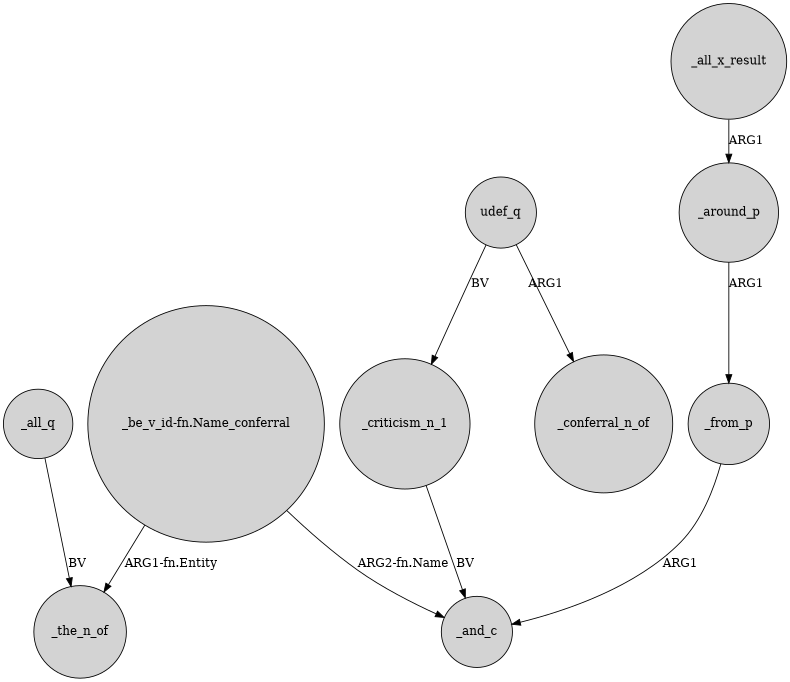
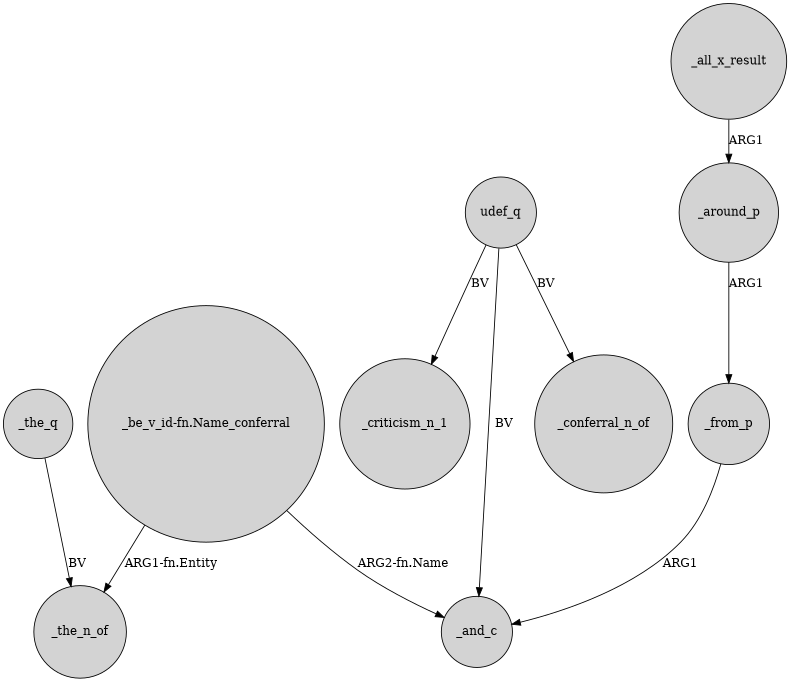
edge "udef_q" -> "_conferral_n_of": label "ARG1" -> "BV"
node "_all_q": label "_all_q" -> "_the_q"
edge "_criticism_n_1" -> "_and_c": now "udef_q" -> "_and_c"
